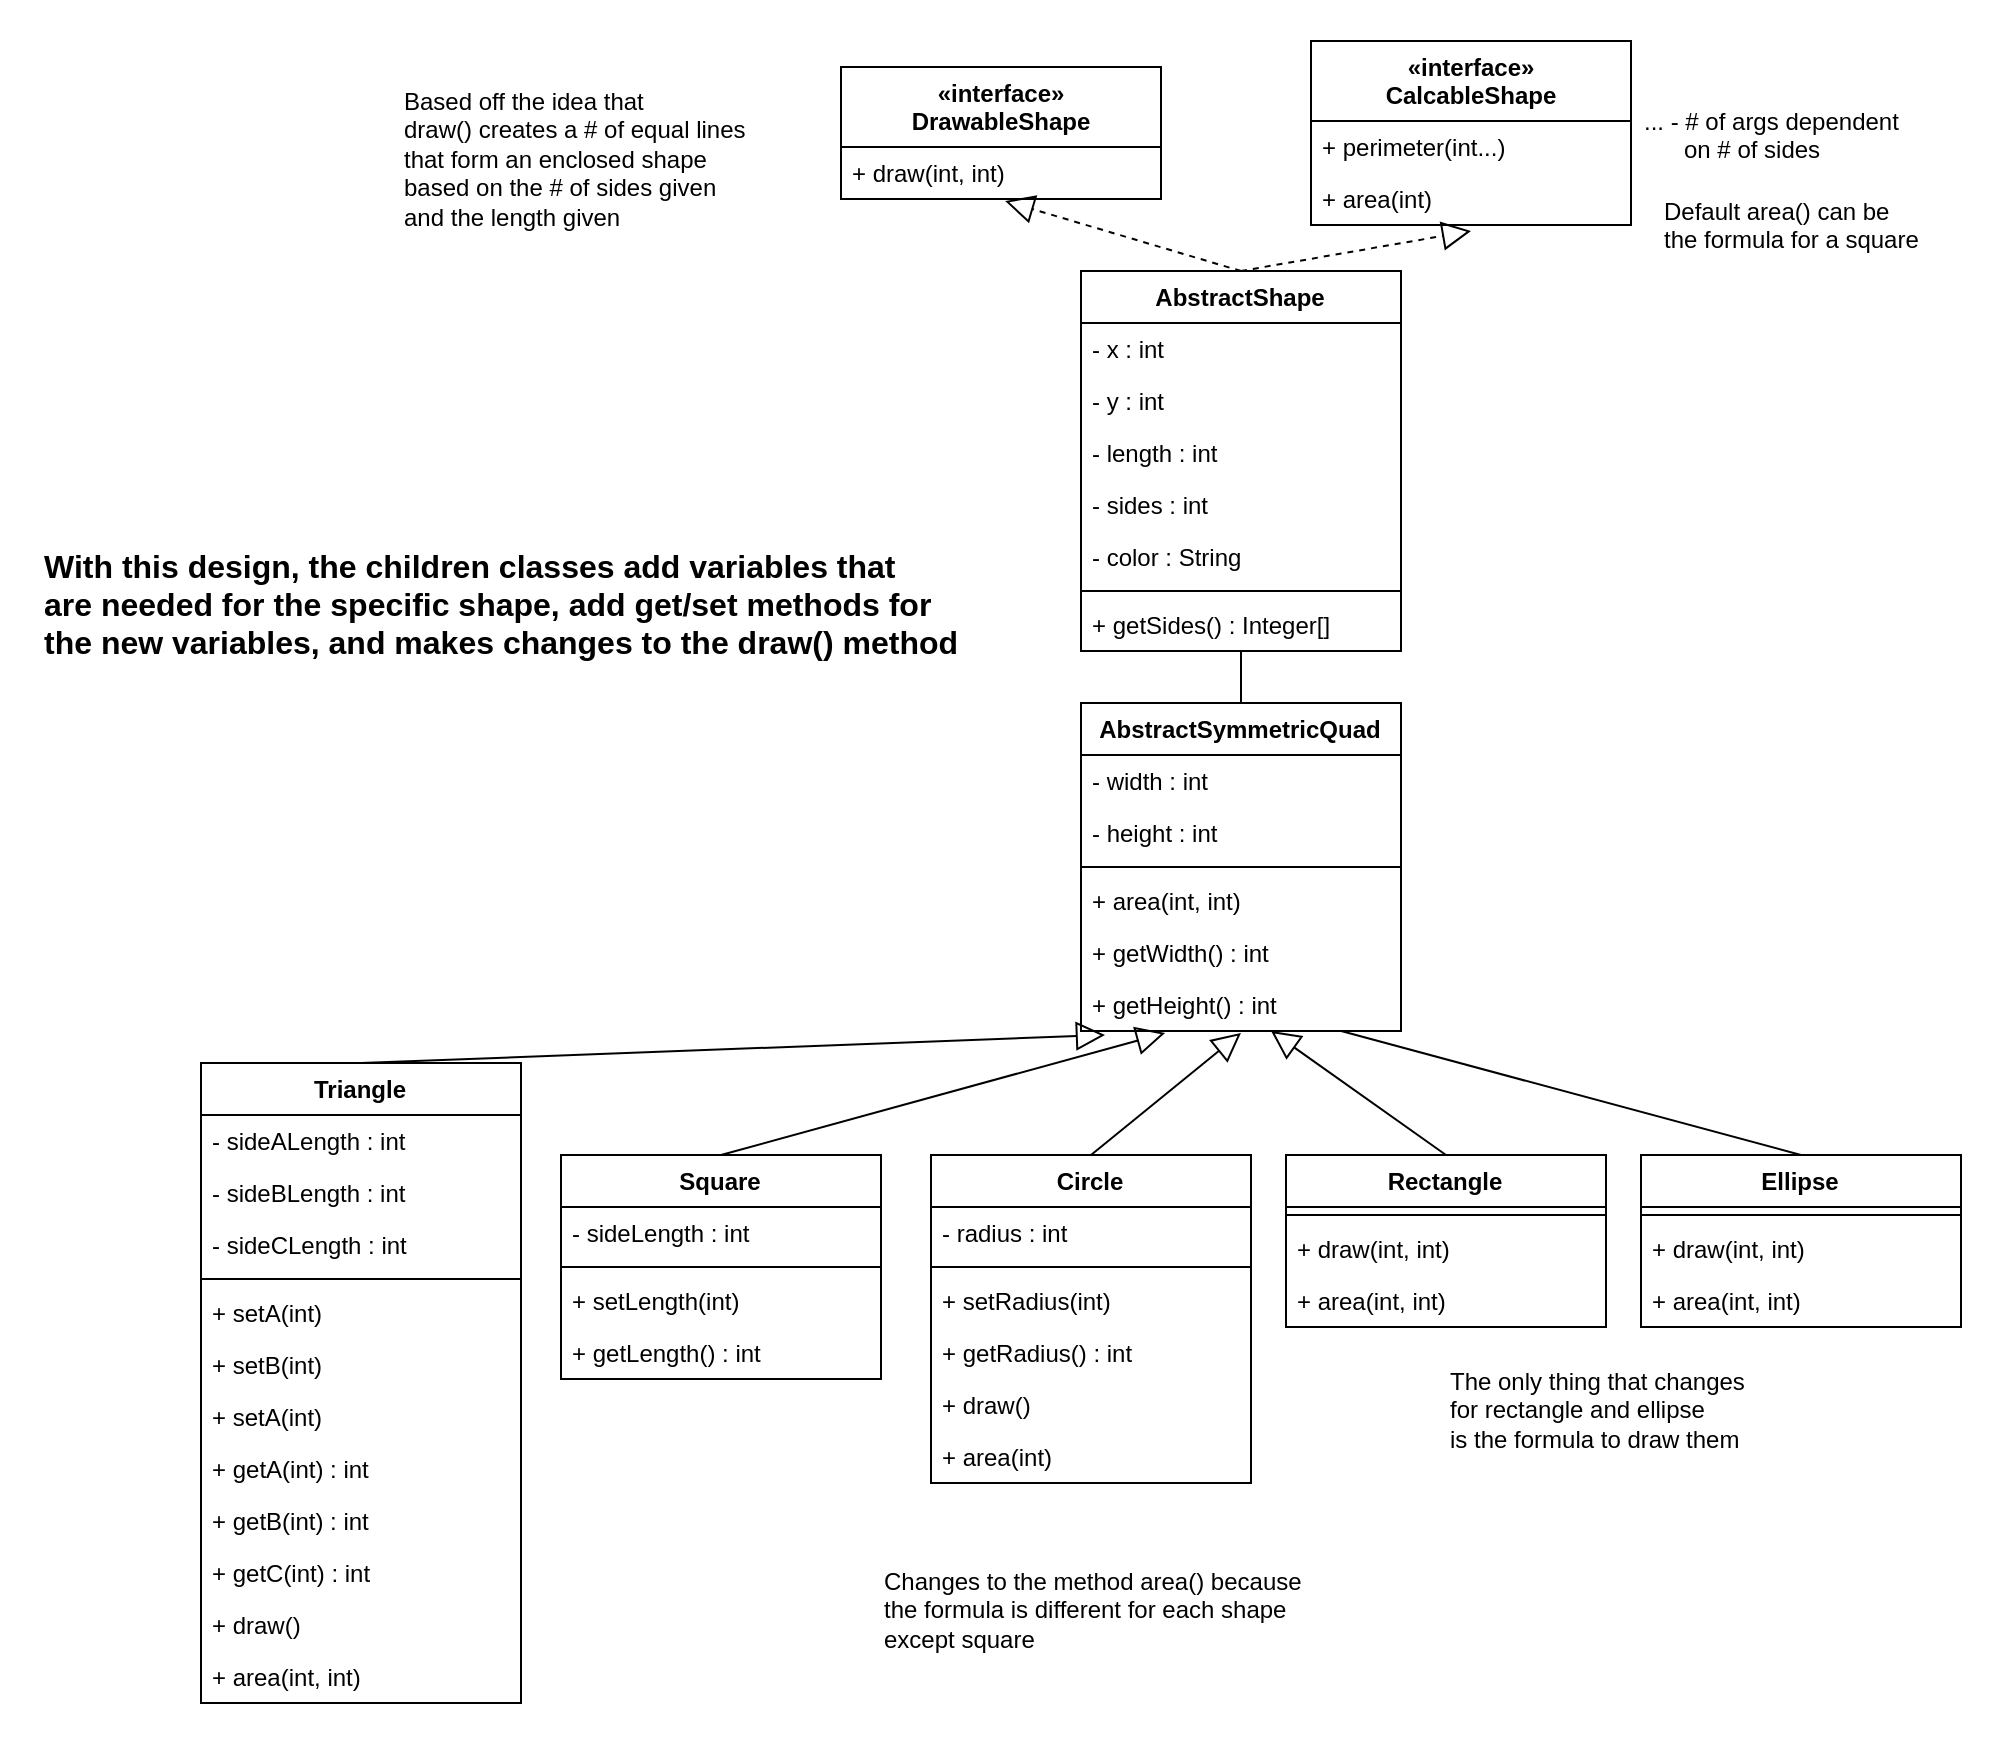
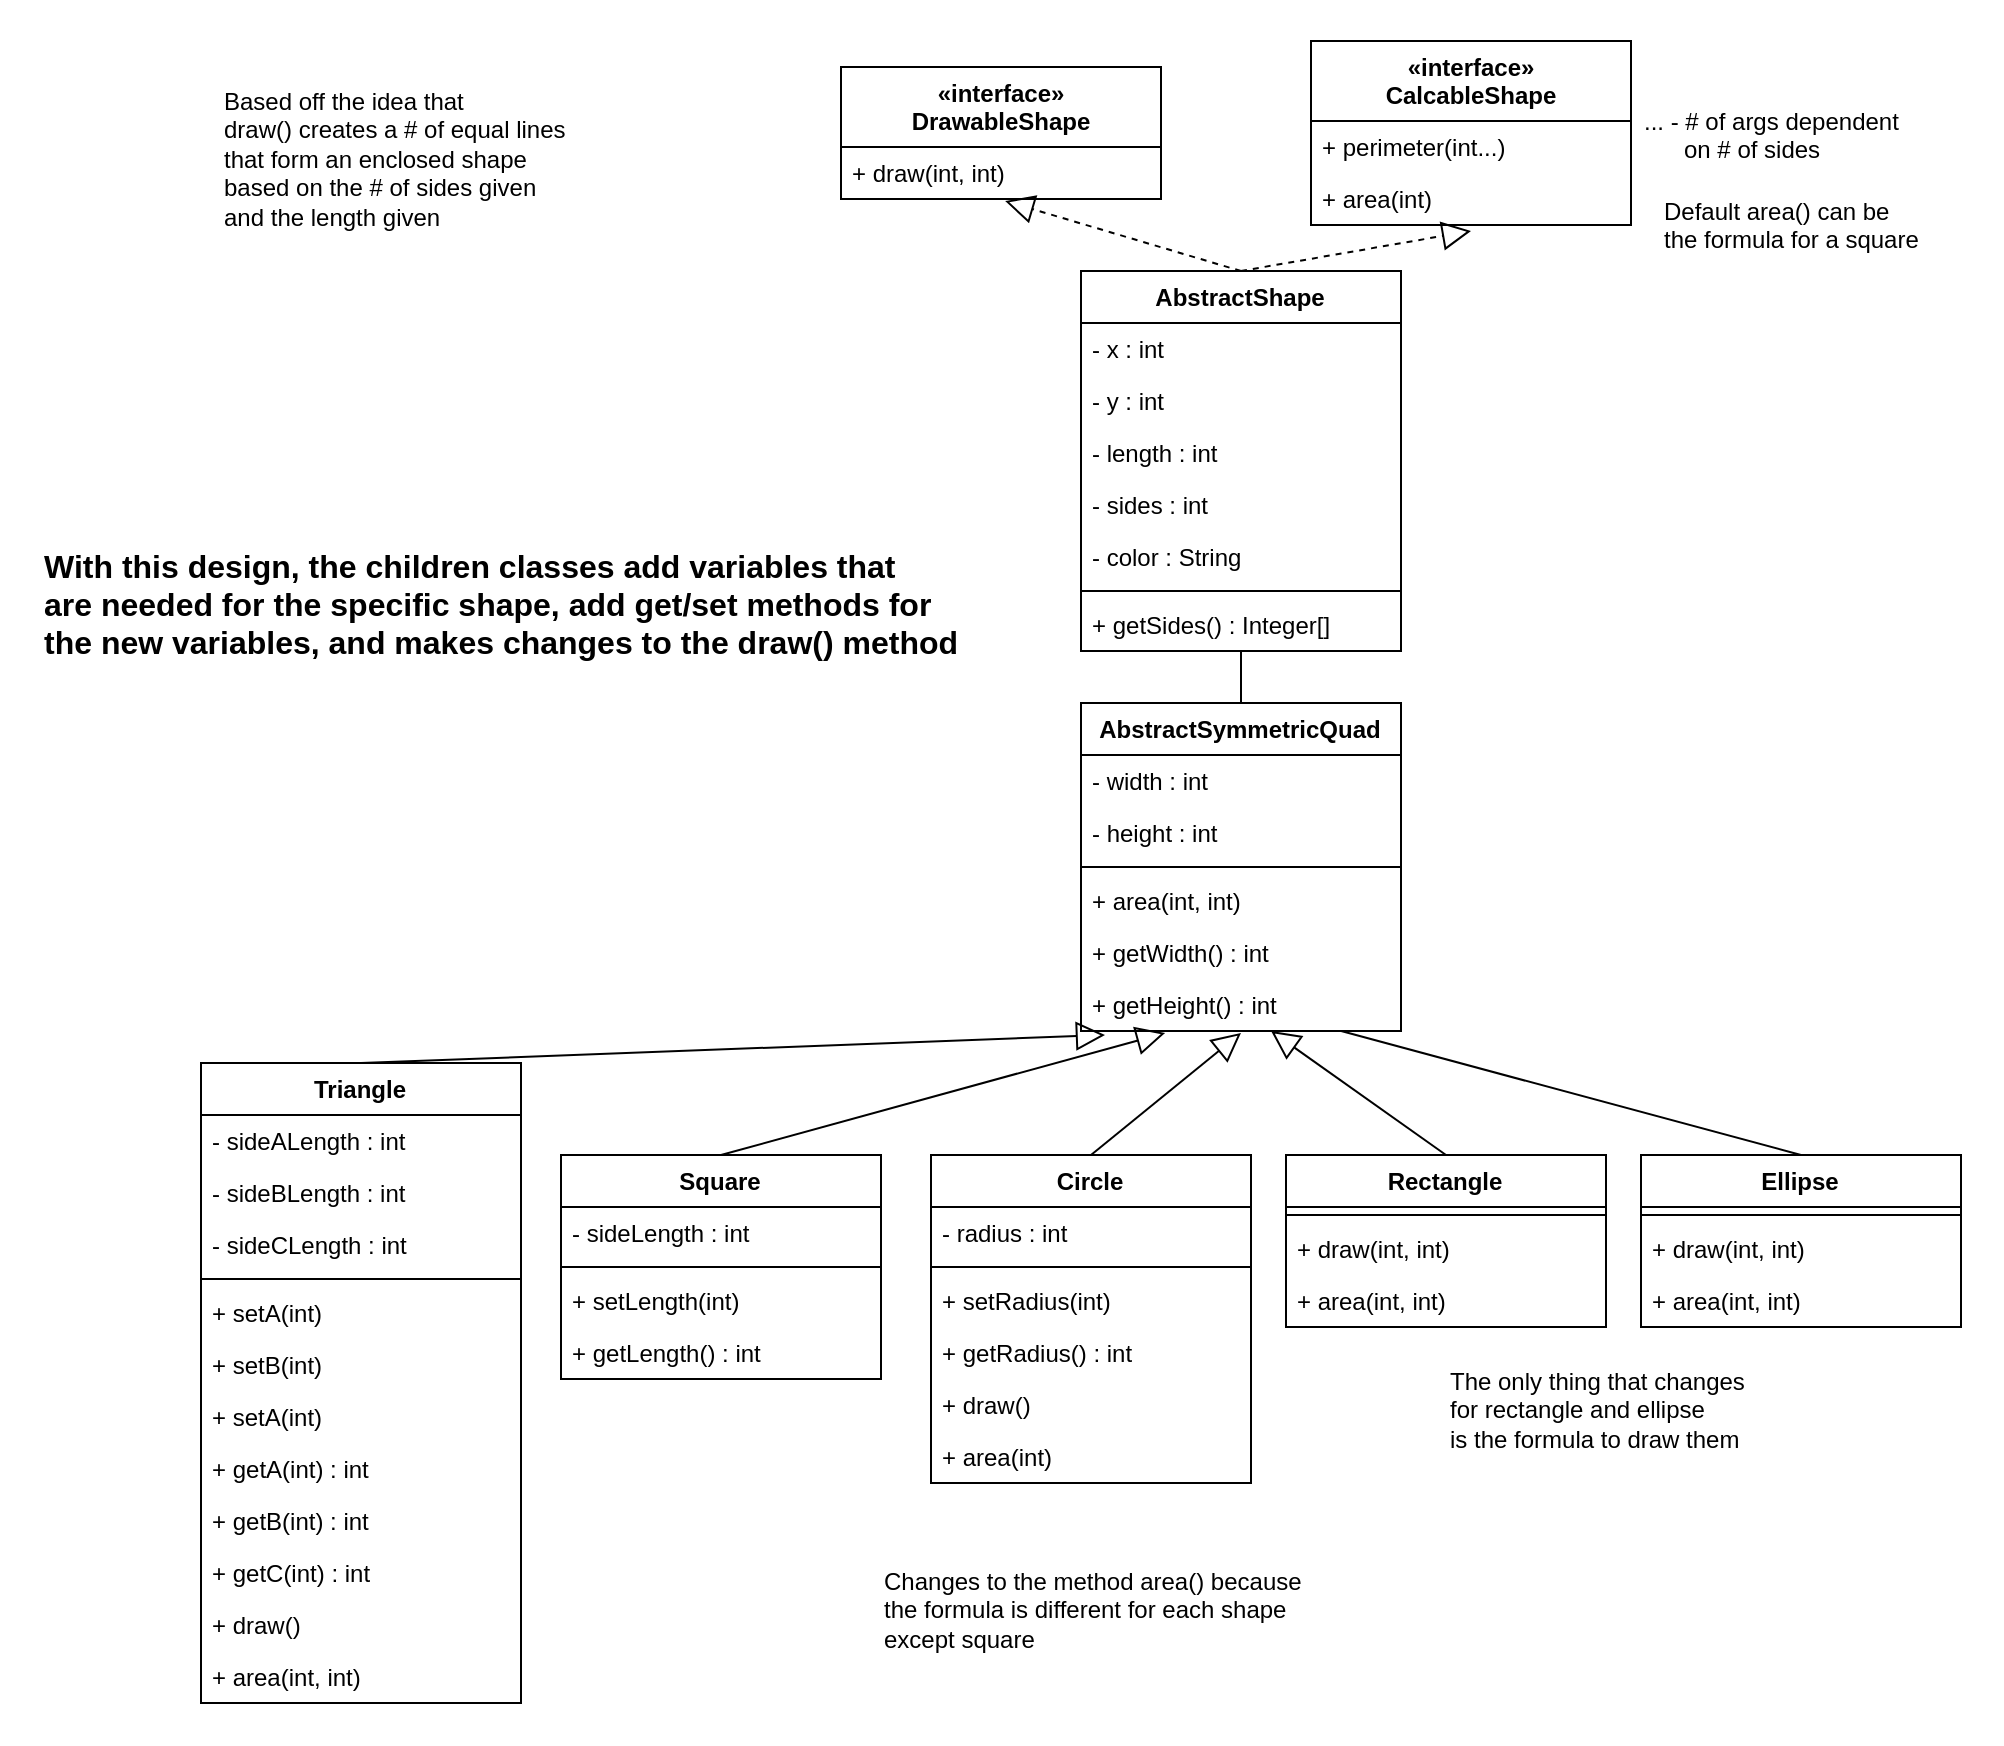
node "Based off the idea that draw() creates a # of equal lines that form an enclosed shape based on the # of sides given and the length given": moved (591, 153) -> (411, 153)
